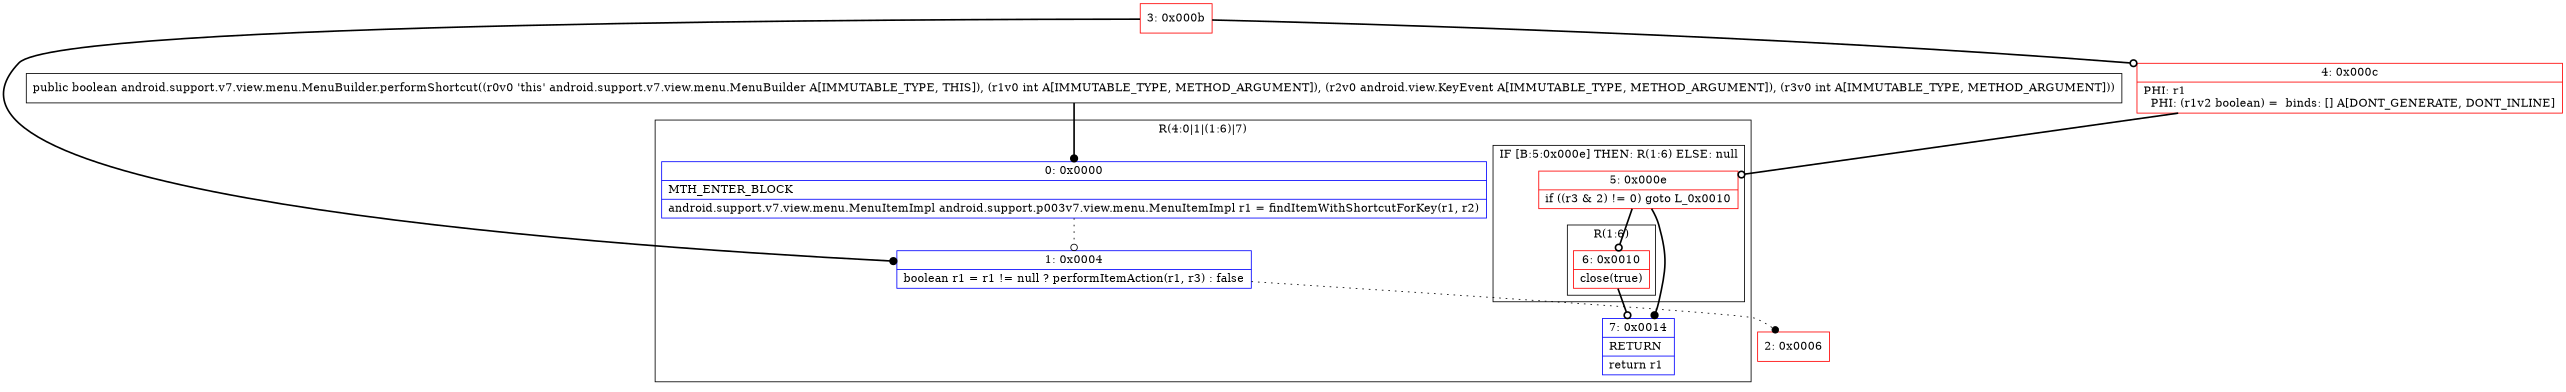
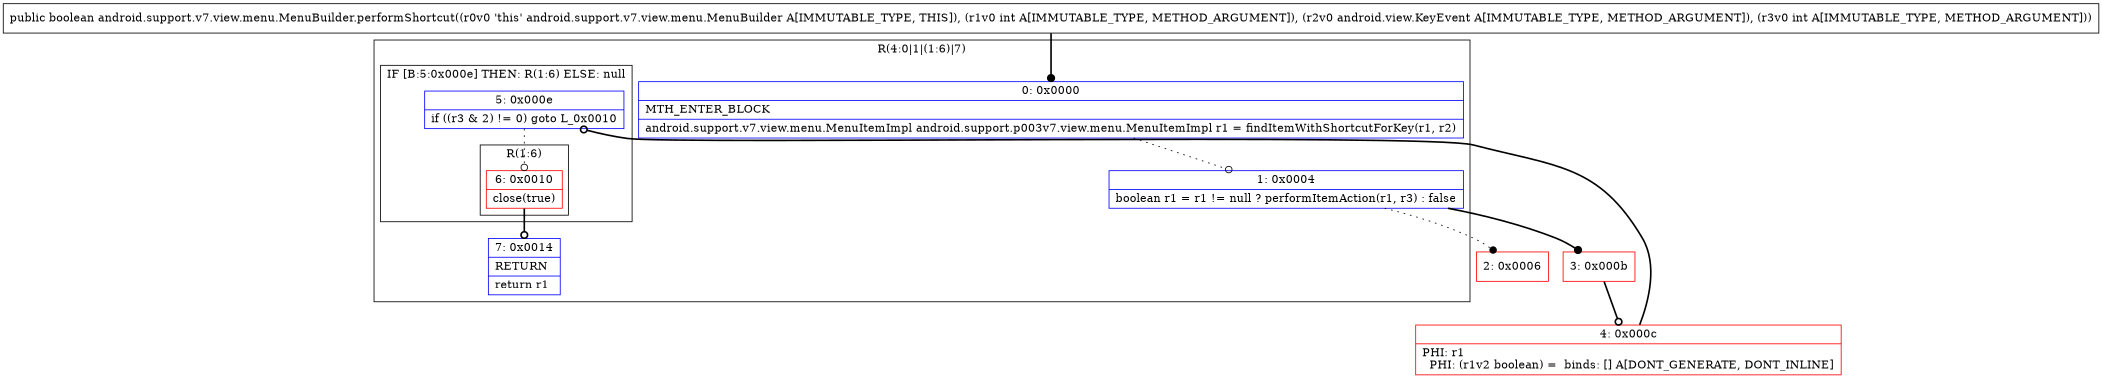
edge "3: 0x000b" -> "1: 0x0004": reversed
node "5: 0x000e": color red -> blue
edge "5: 0x000e" -> "6: 0x0010": style bold -> dotted
edge "5: 0x000e" -> "7: 0x0014": removed
